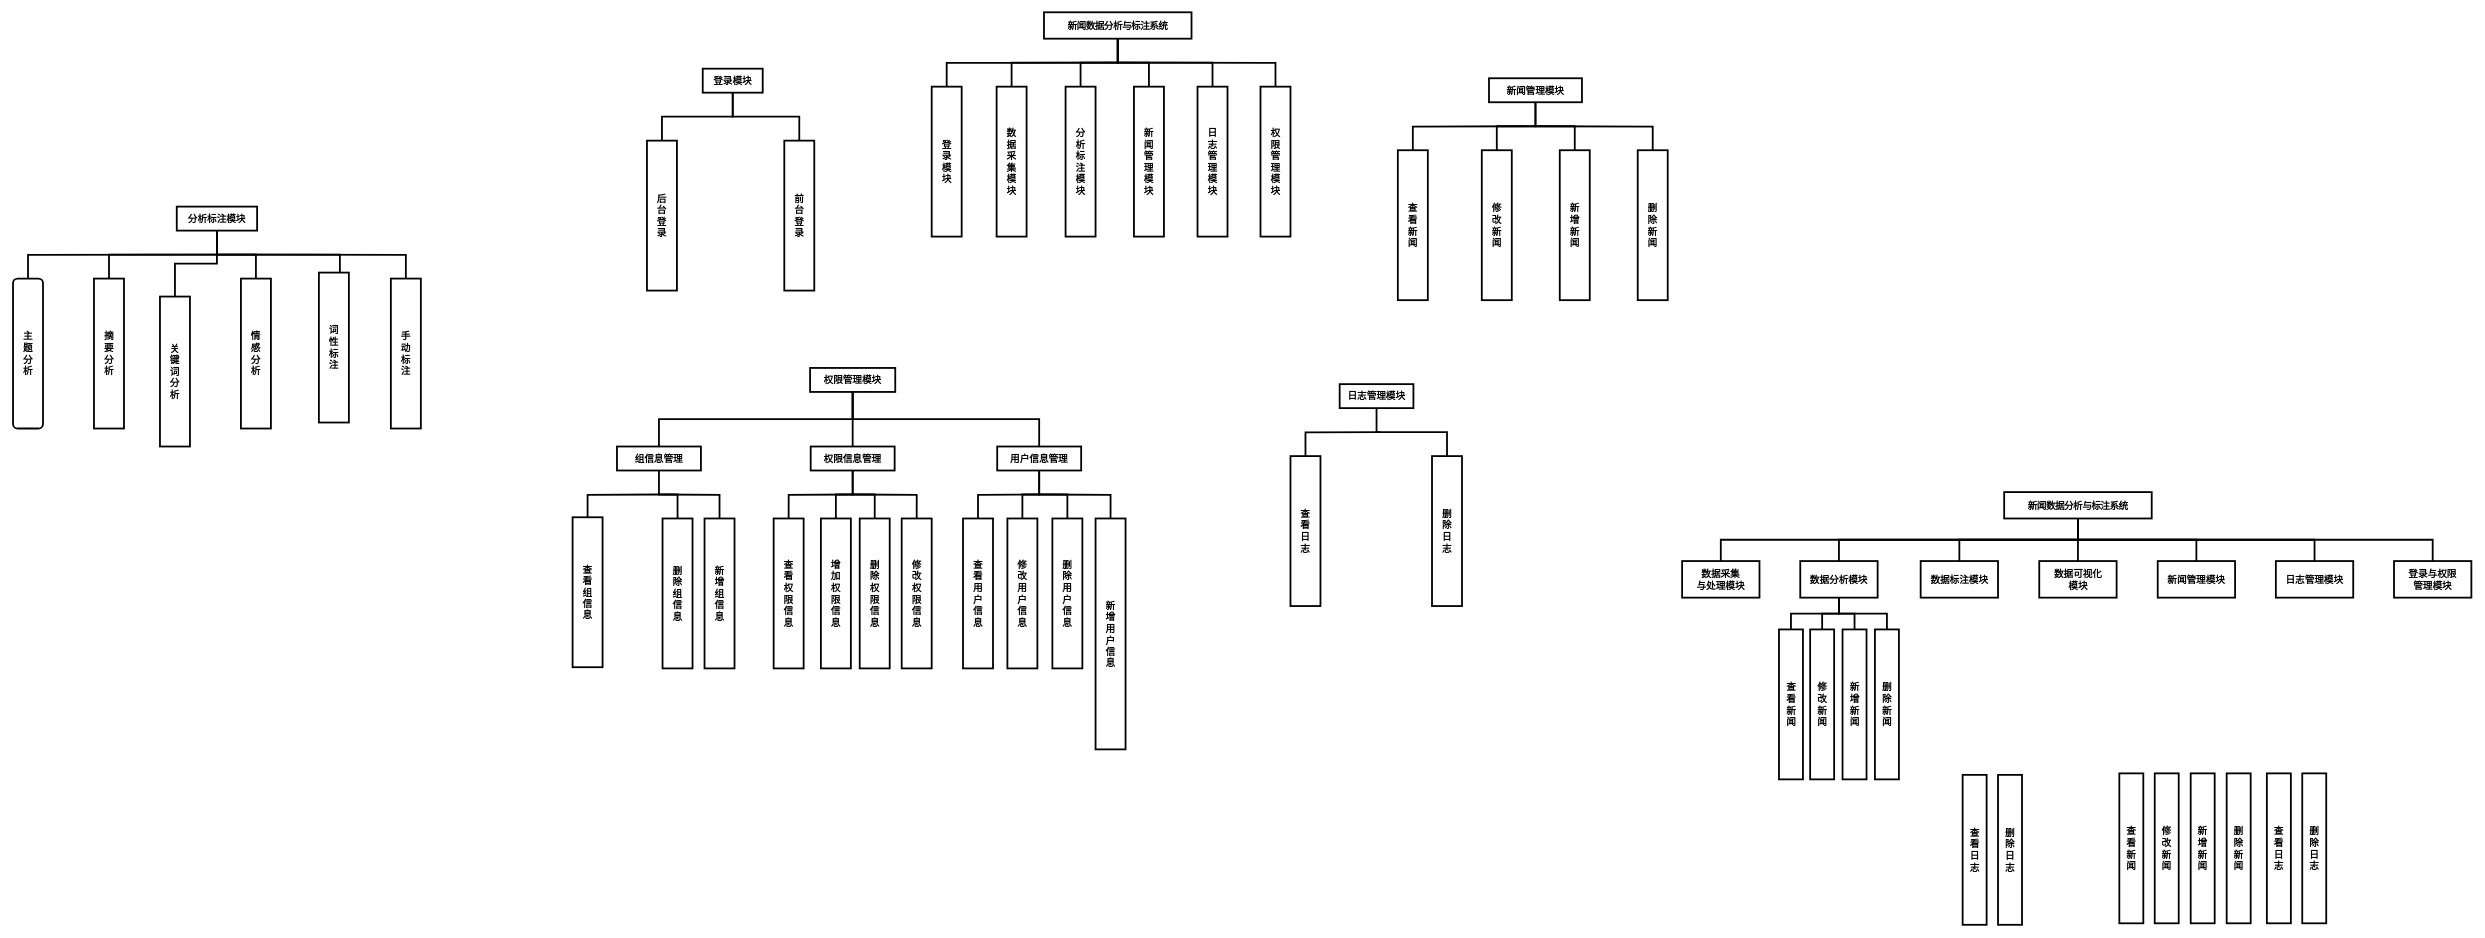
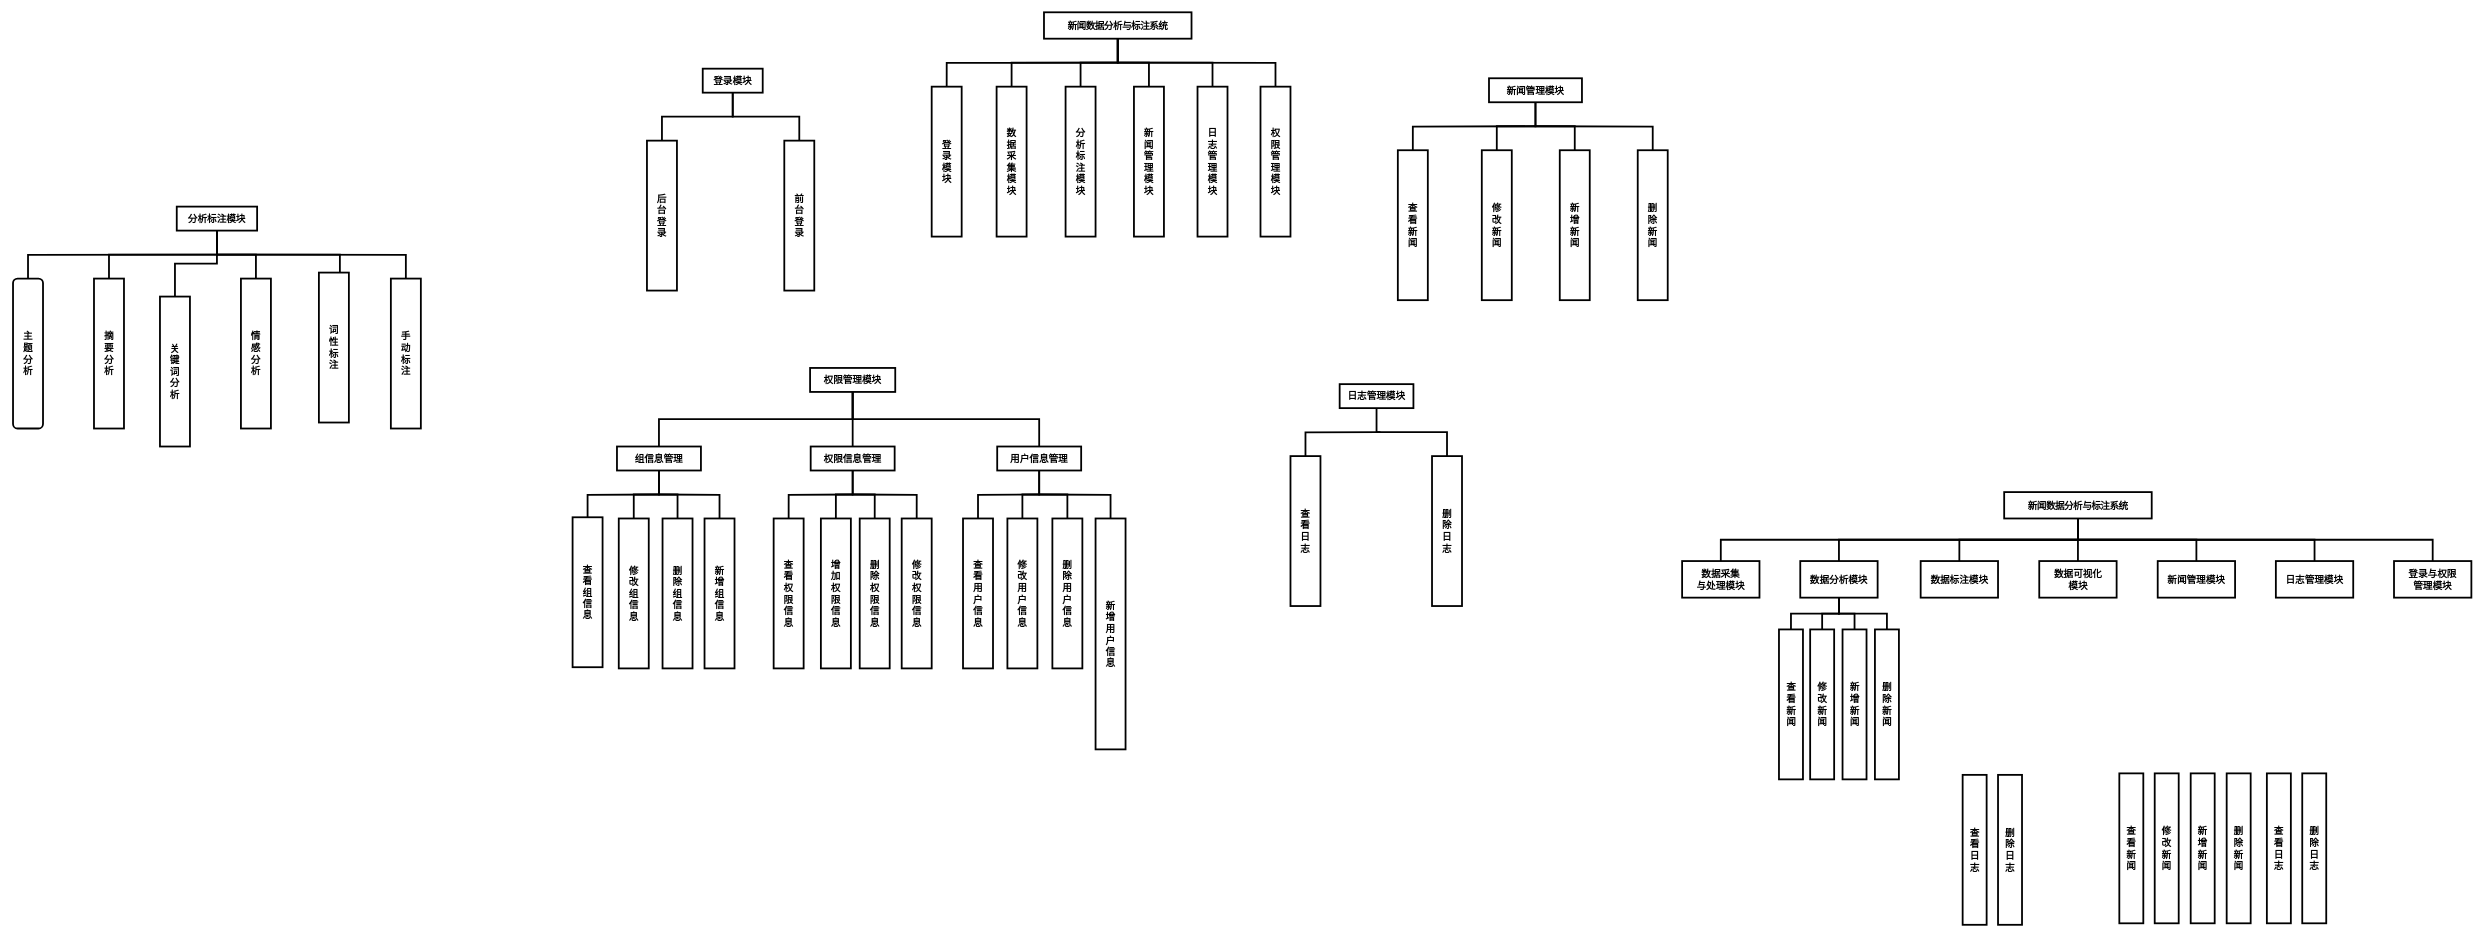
edge "组信息管理" -- "修 改 组 信 息": added
node "修 改 组 信 息": added
